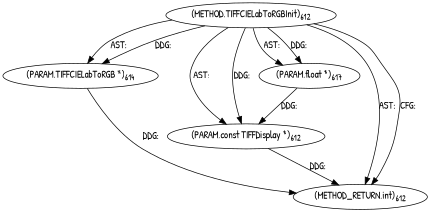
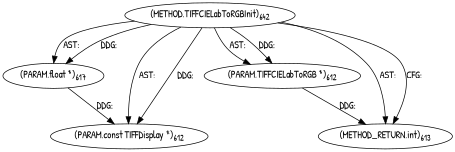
node "(METHOD,TIFFCIELabToRGBInit)": text "612" -> "642"
node "(PARAM,TIFFCIELabToRGB *)": text "614" -> "612"
edge "(PARAM,const TIFFDisplay *)" -> "(METHOD_RETURN,int)": removed, label "DDG:"
node "(METHOD_RETURN,int)": text "612" -> "613"
